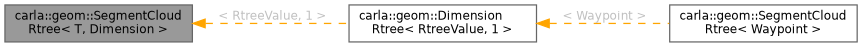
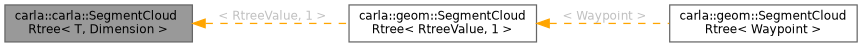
node "carla::geom::SegmentCloud Rtree< T, Dimension >": label "carla::geom::SegmentCloud Rtree< T, Dimension >" -> "carla::carla::SegmentCloud Rtree< T, Dimension >"
node "carla::geom::Dimension Rtree< RtreeValue, 1 >": label "carla::geom::Dimension Rtree< RtreeValue, 1 >" -> "carla::geom::SegmentCloud Rtree< RtreeValue, 1 >"
